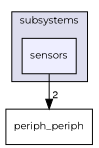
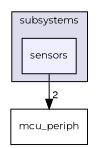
node "periph_periph": label "periph_periph" -> "mcu_periph"
